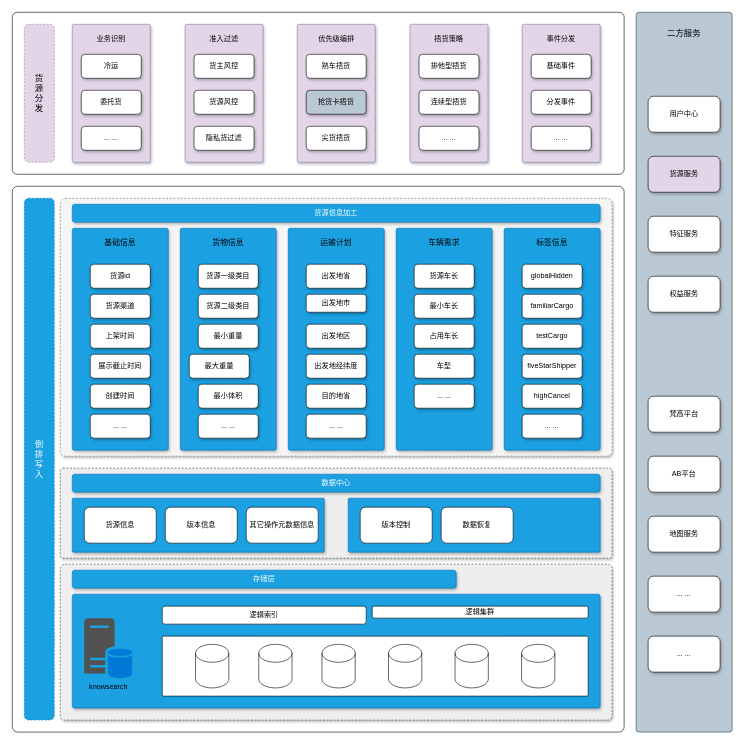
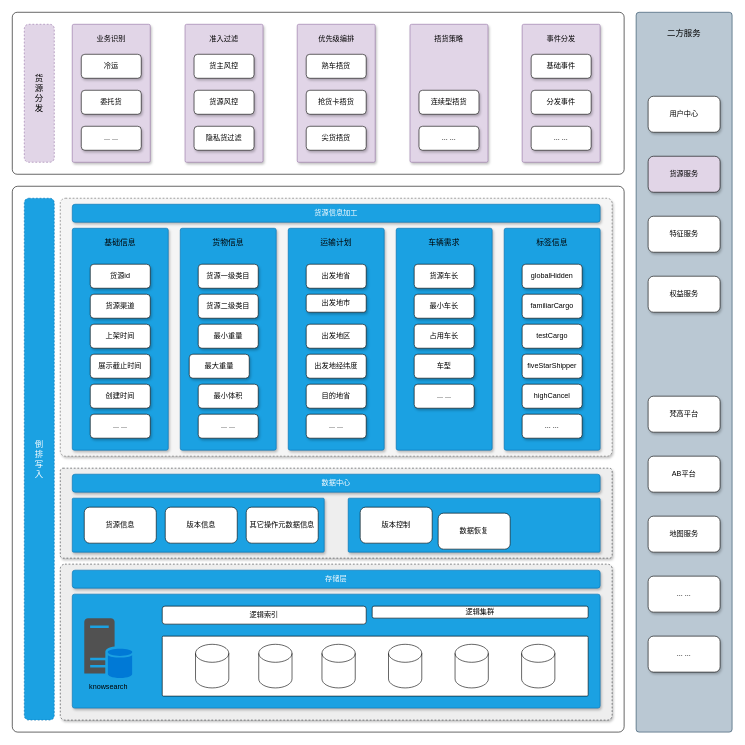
node "排他型捂货": removed
node "抢货卡捂货": fillcolor #bac8d3 -> #ffffff
node "数据恢复": moved (477, 525) -> (474, 531)
node "存储层": size 384x18 -> 528x18
